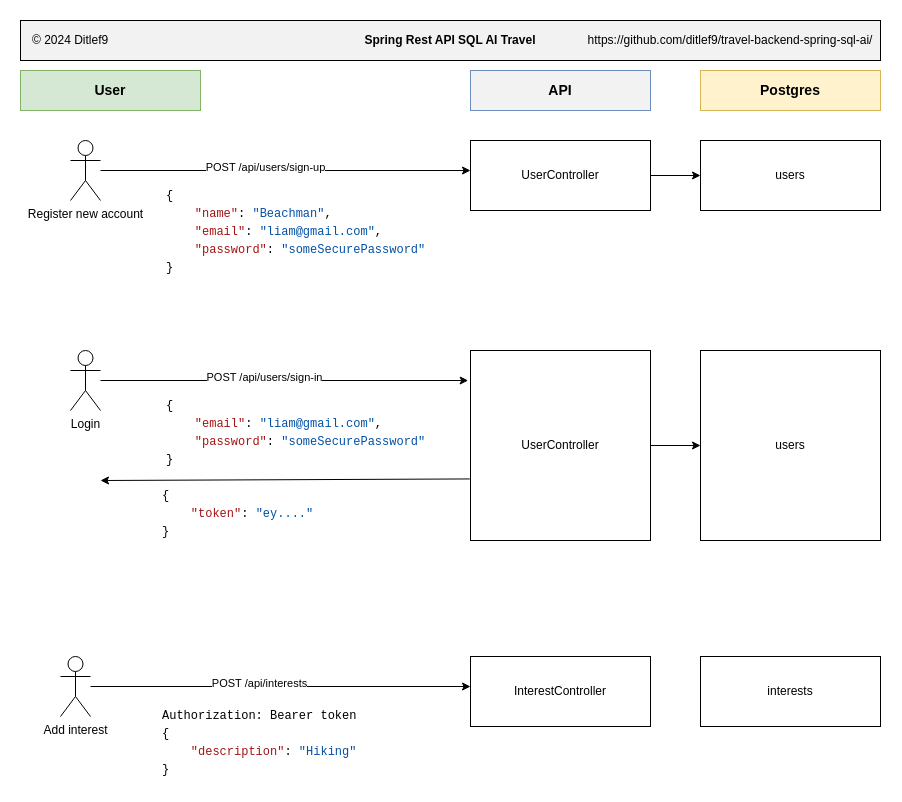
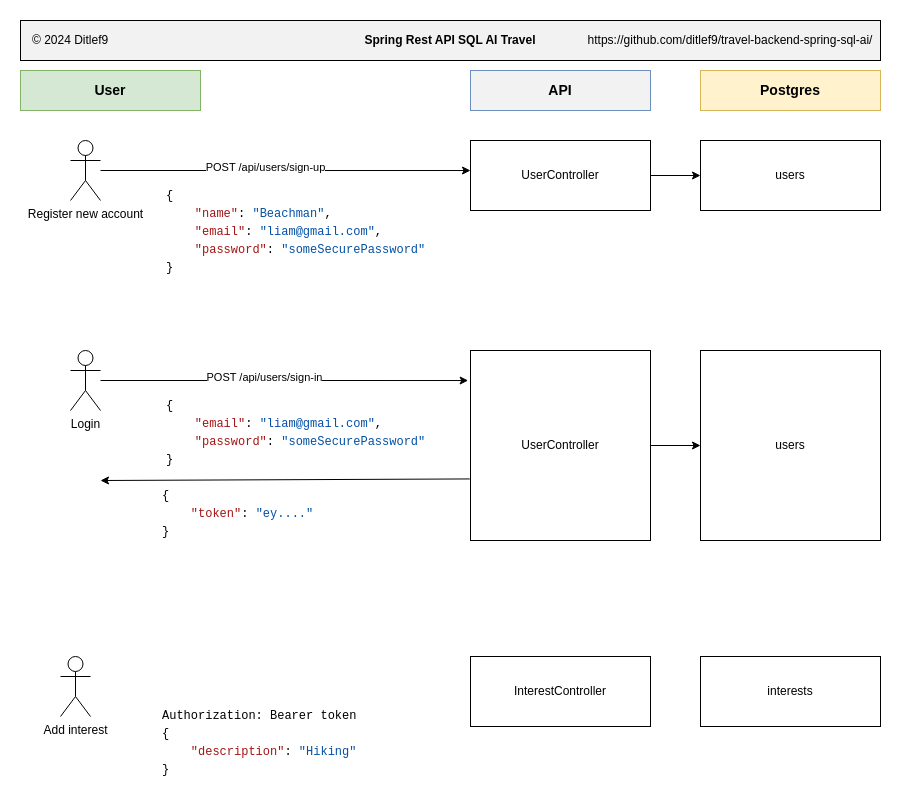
edge "Add interest" -> "InterestController": removed, label "POST /api/interests"
